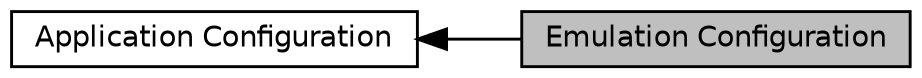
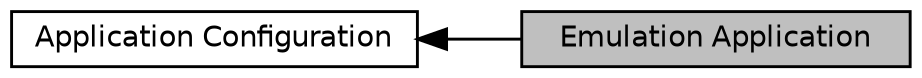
node "Emulation Configuration": label "Emulation Configuration" -> "Emulation Application"
